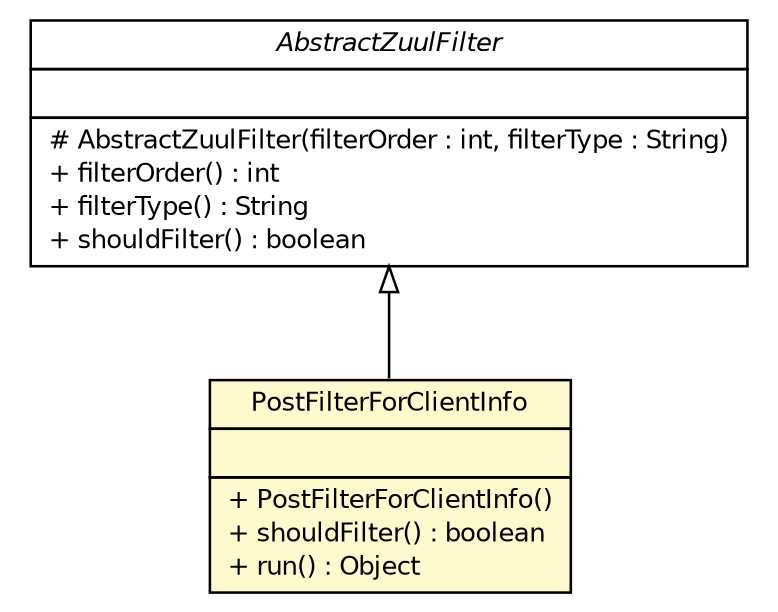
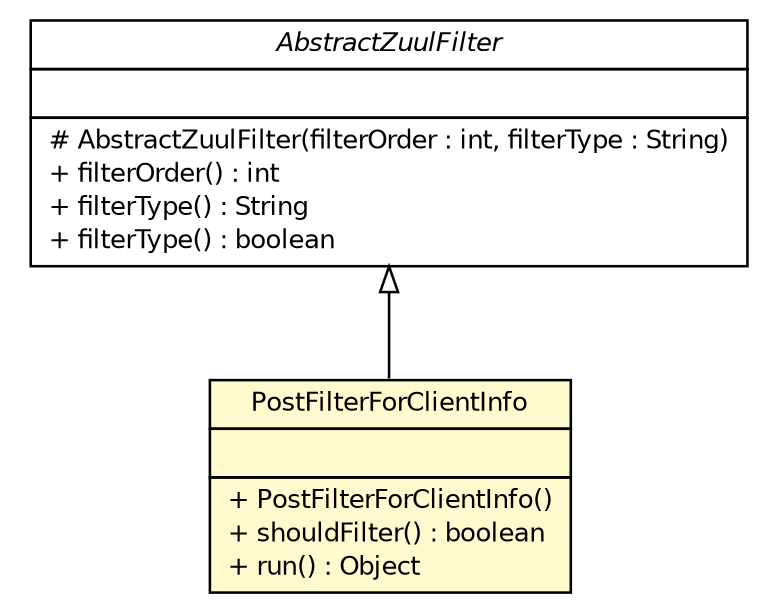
node "AbstractZuulFilter": text "+ shouldFilter() : boolean" -> "+ filterType() : boolean"
